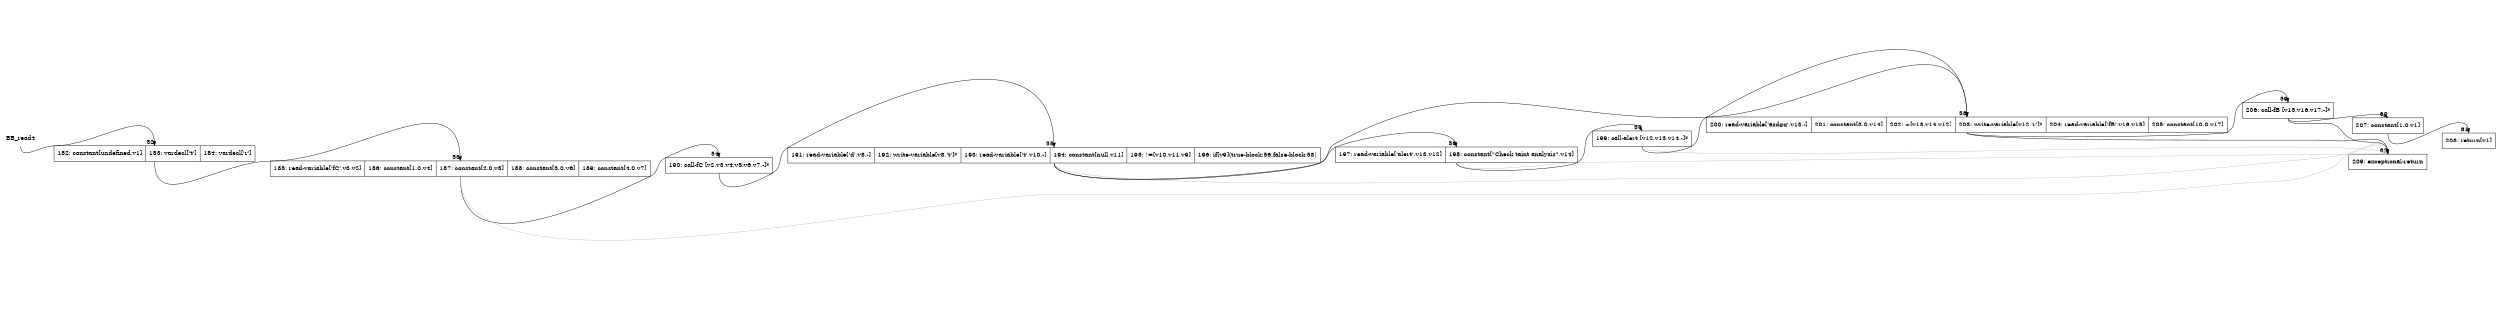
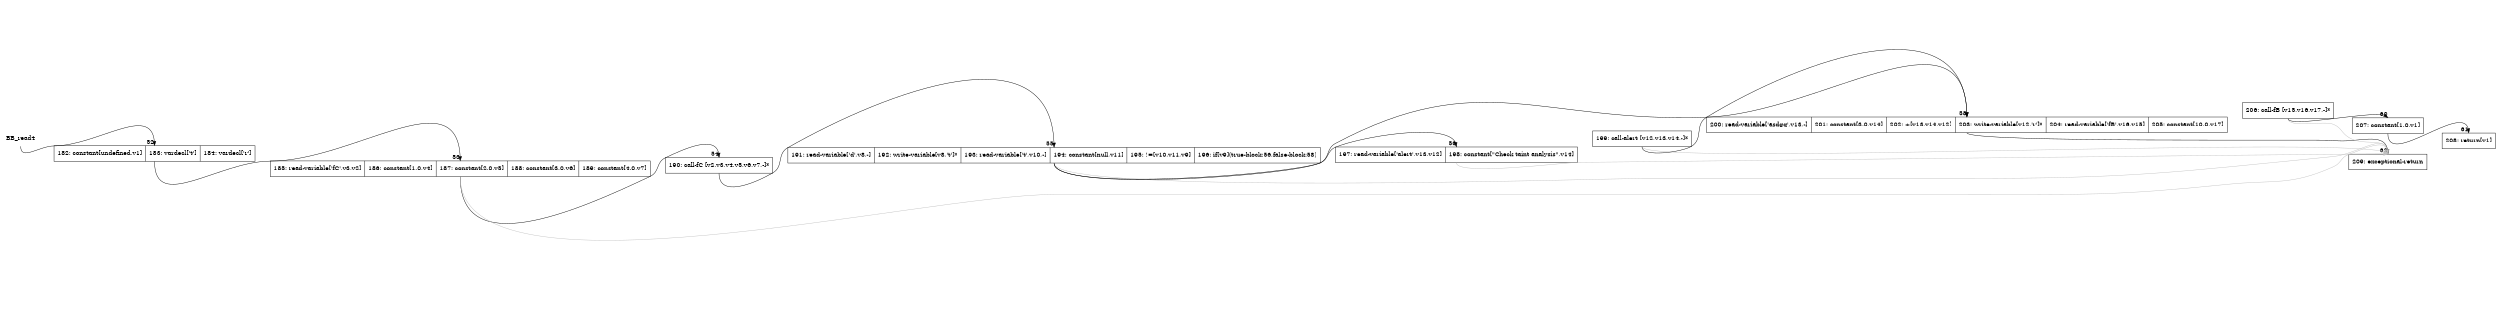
edge "206: call-fB [v15,v16,v17,-]*" -> "209: exceptional-return": color black -> gray
edge "200: read-variable['asdgq',v13,-]" -> "206: call-fB [v15,v16,v17,-]*": removed
edge "197: read-variable['alert',v13,v12]" -> "199: call-alert [v12,v13,v14,-]*": removed
